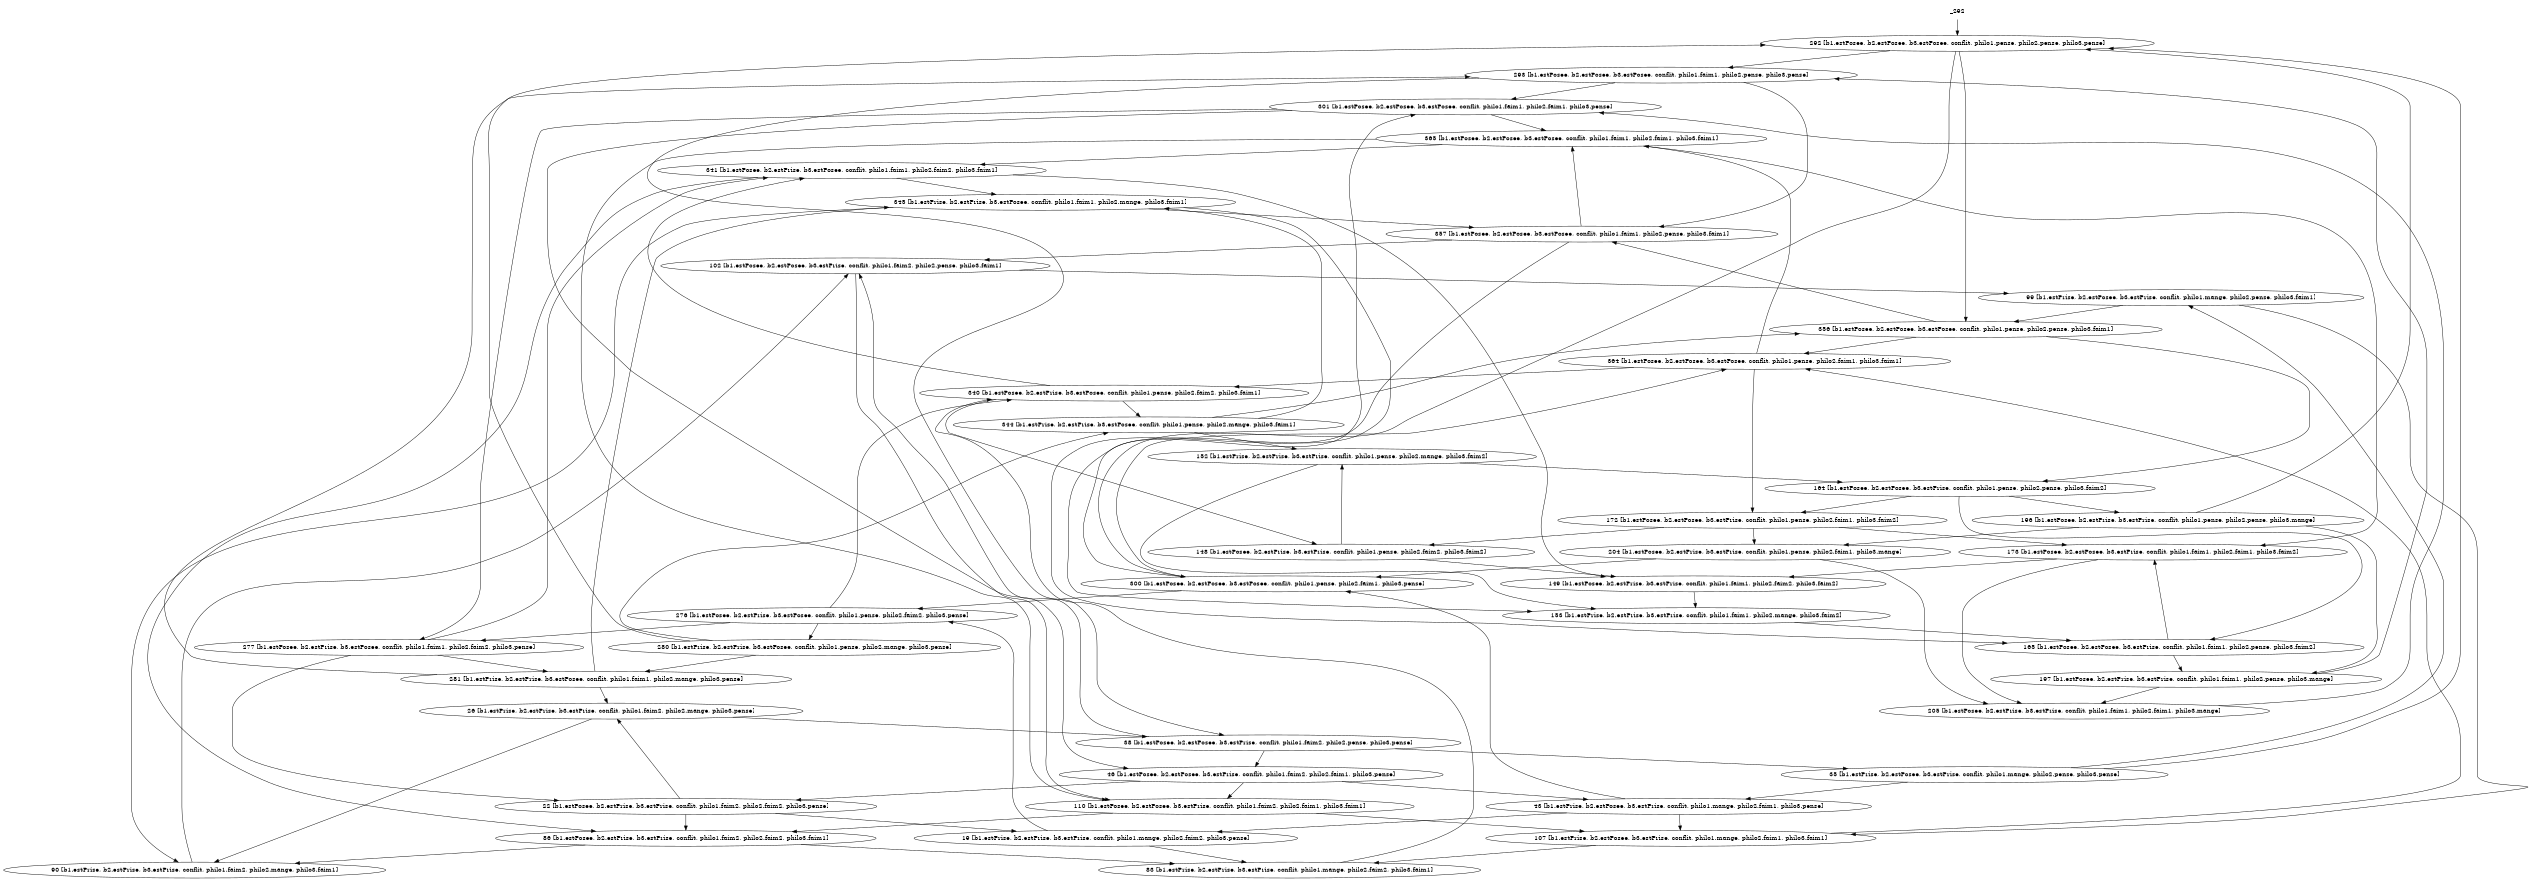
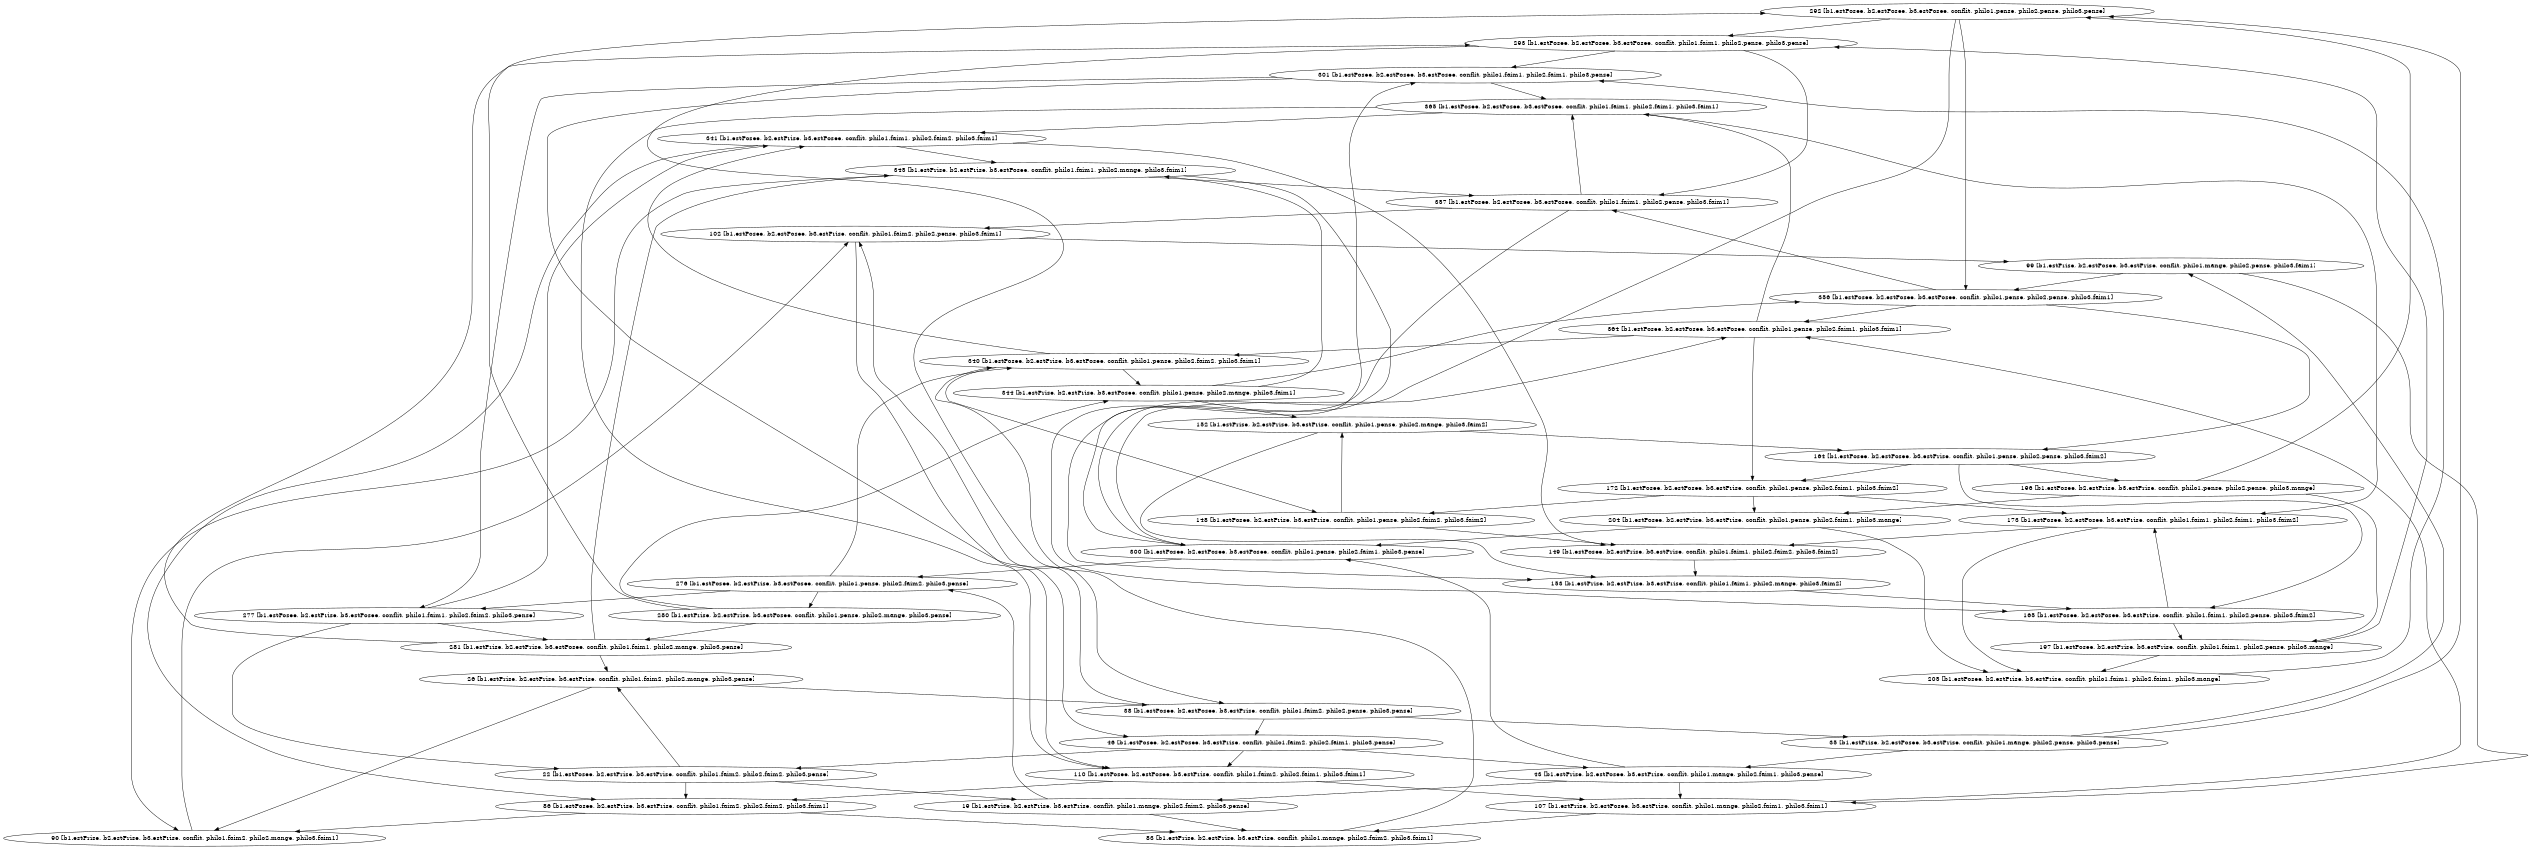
node "_292": removed
